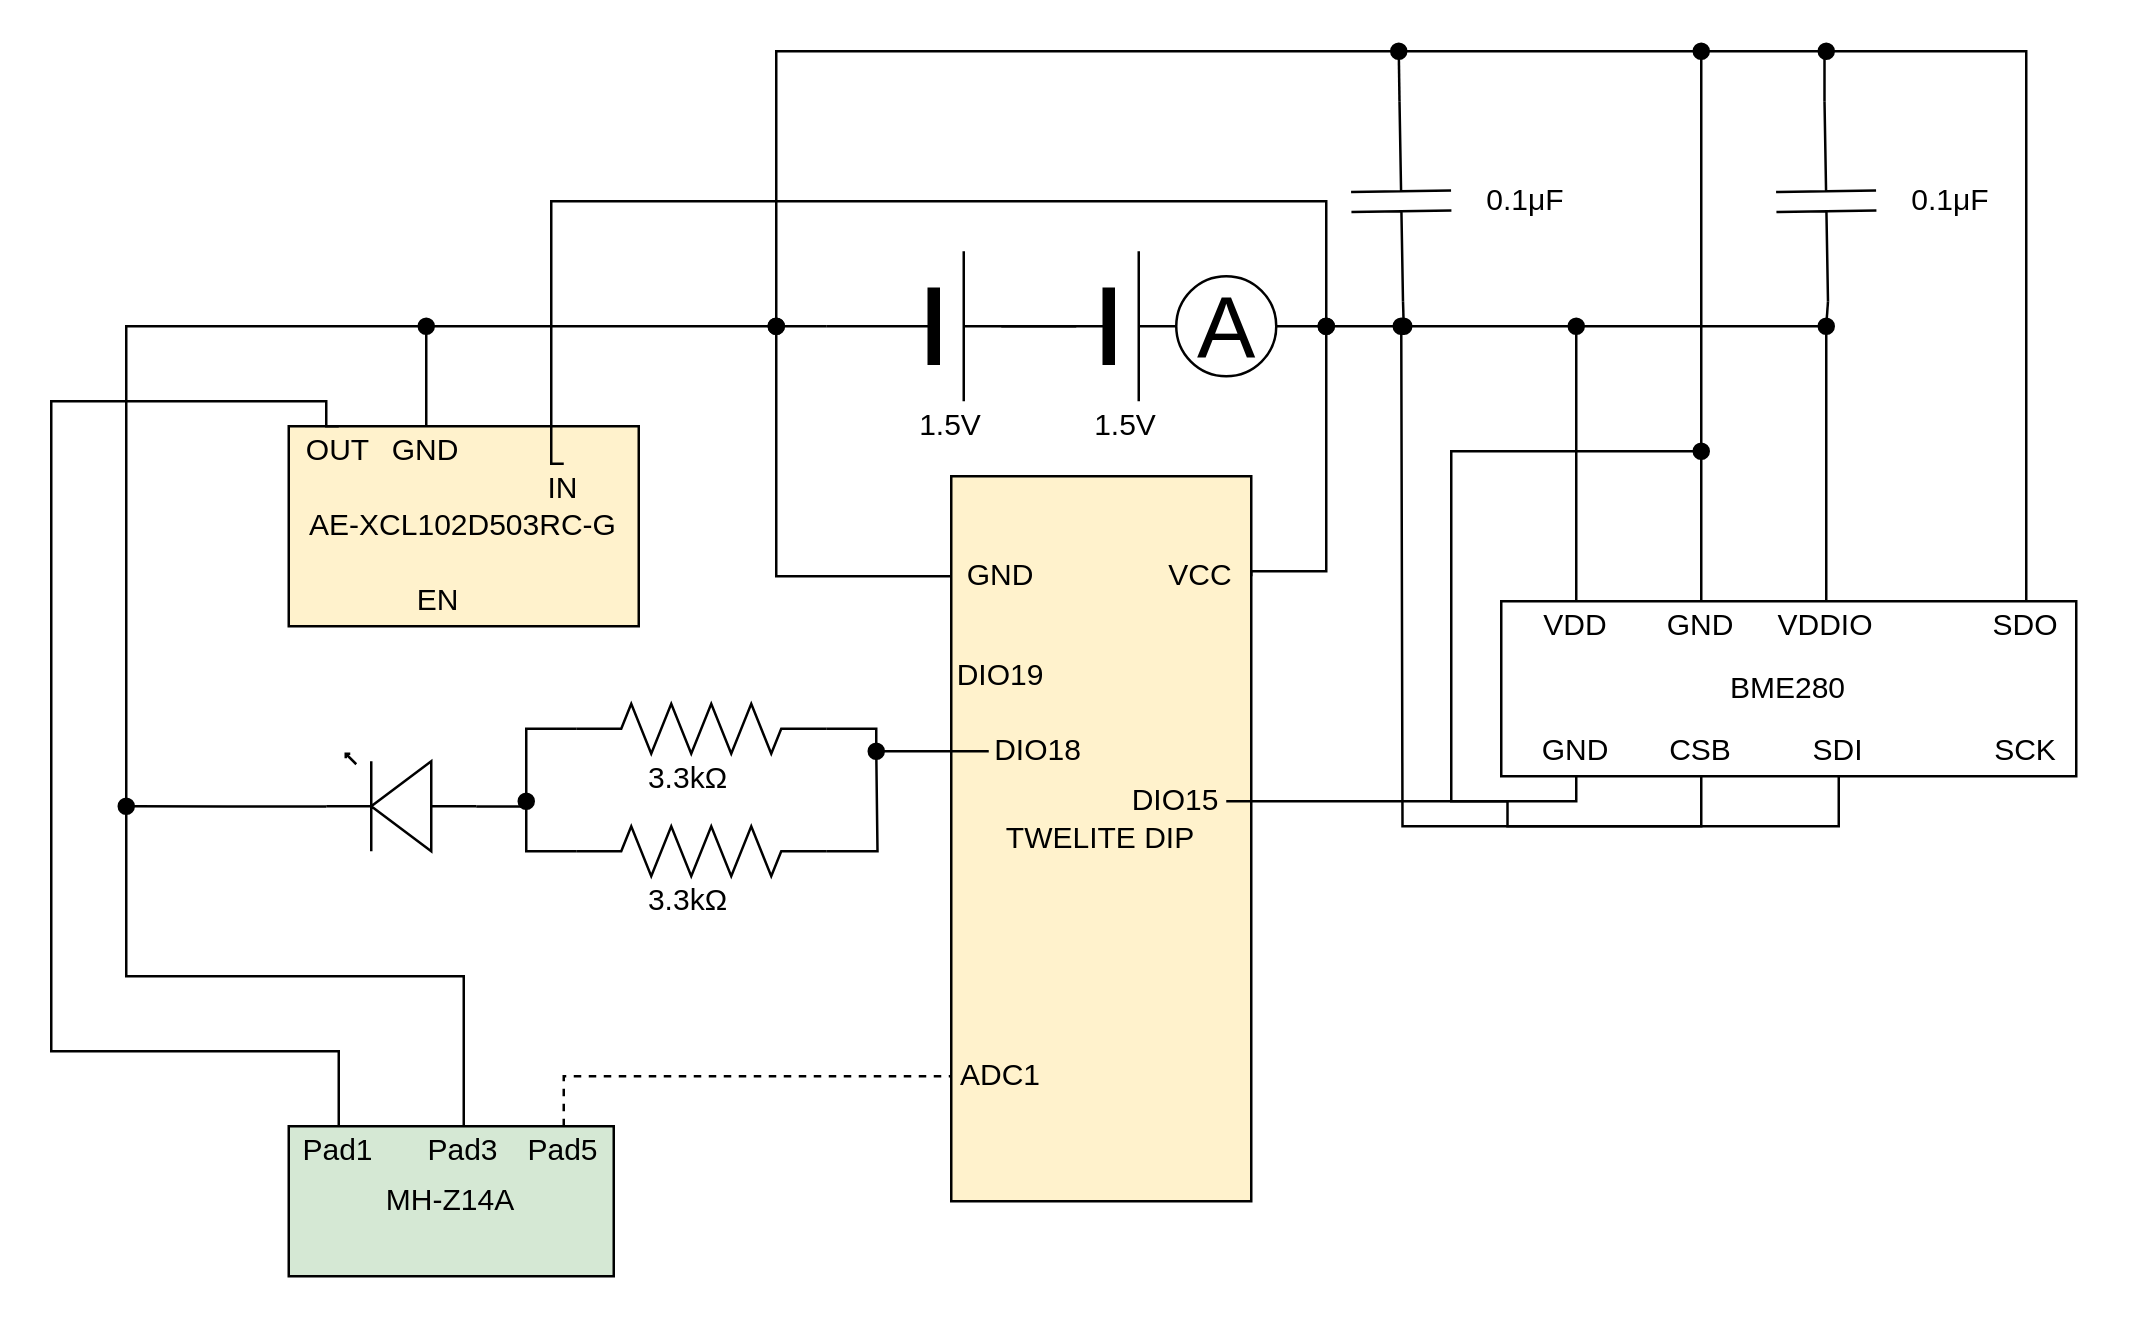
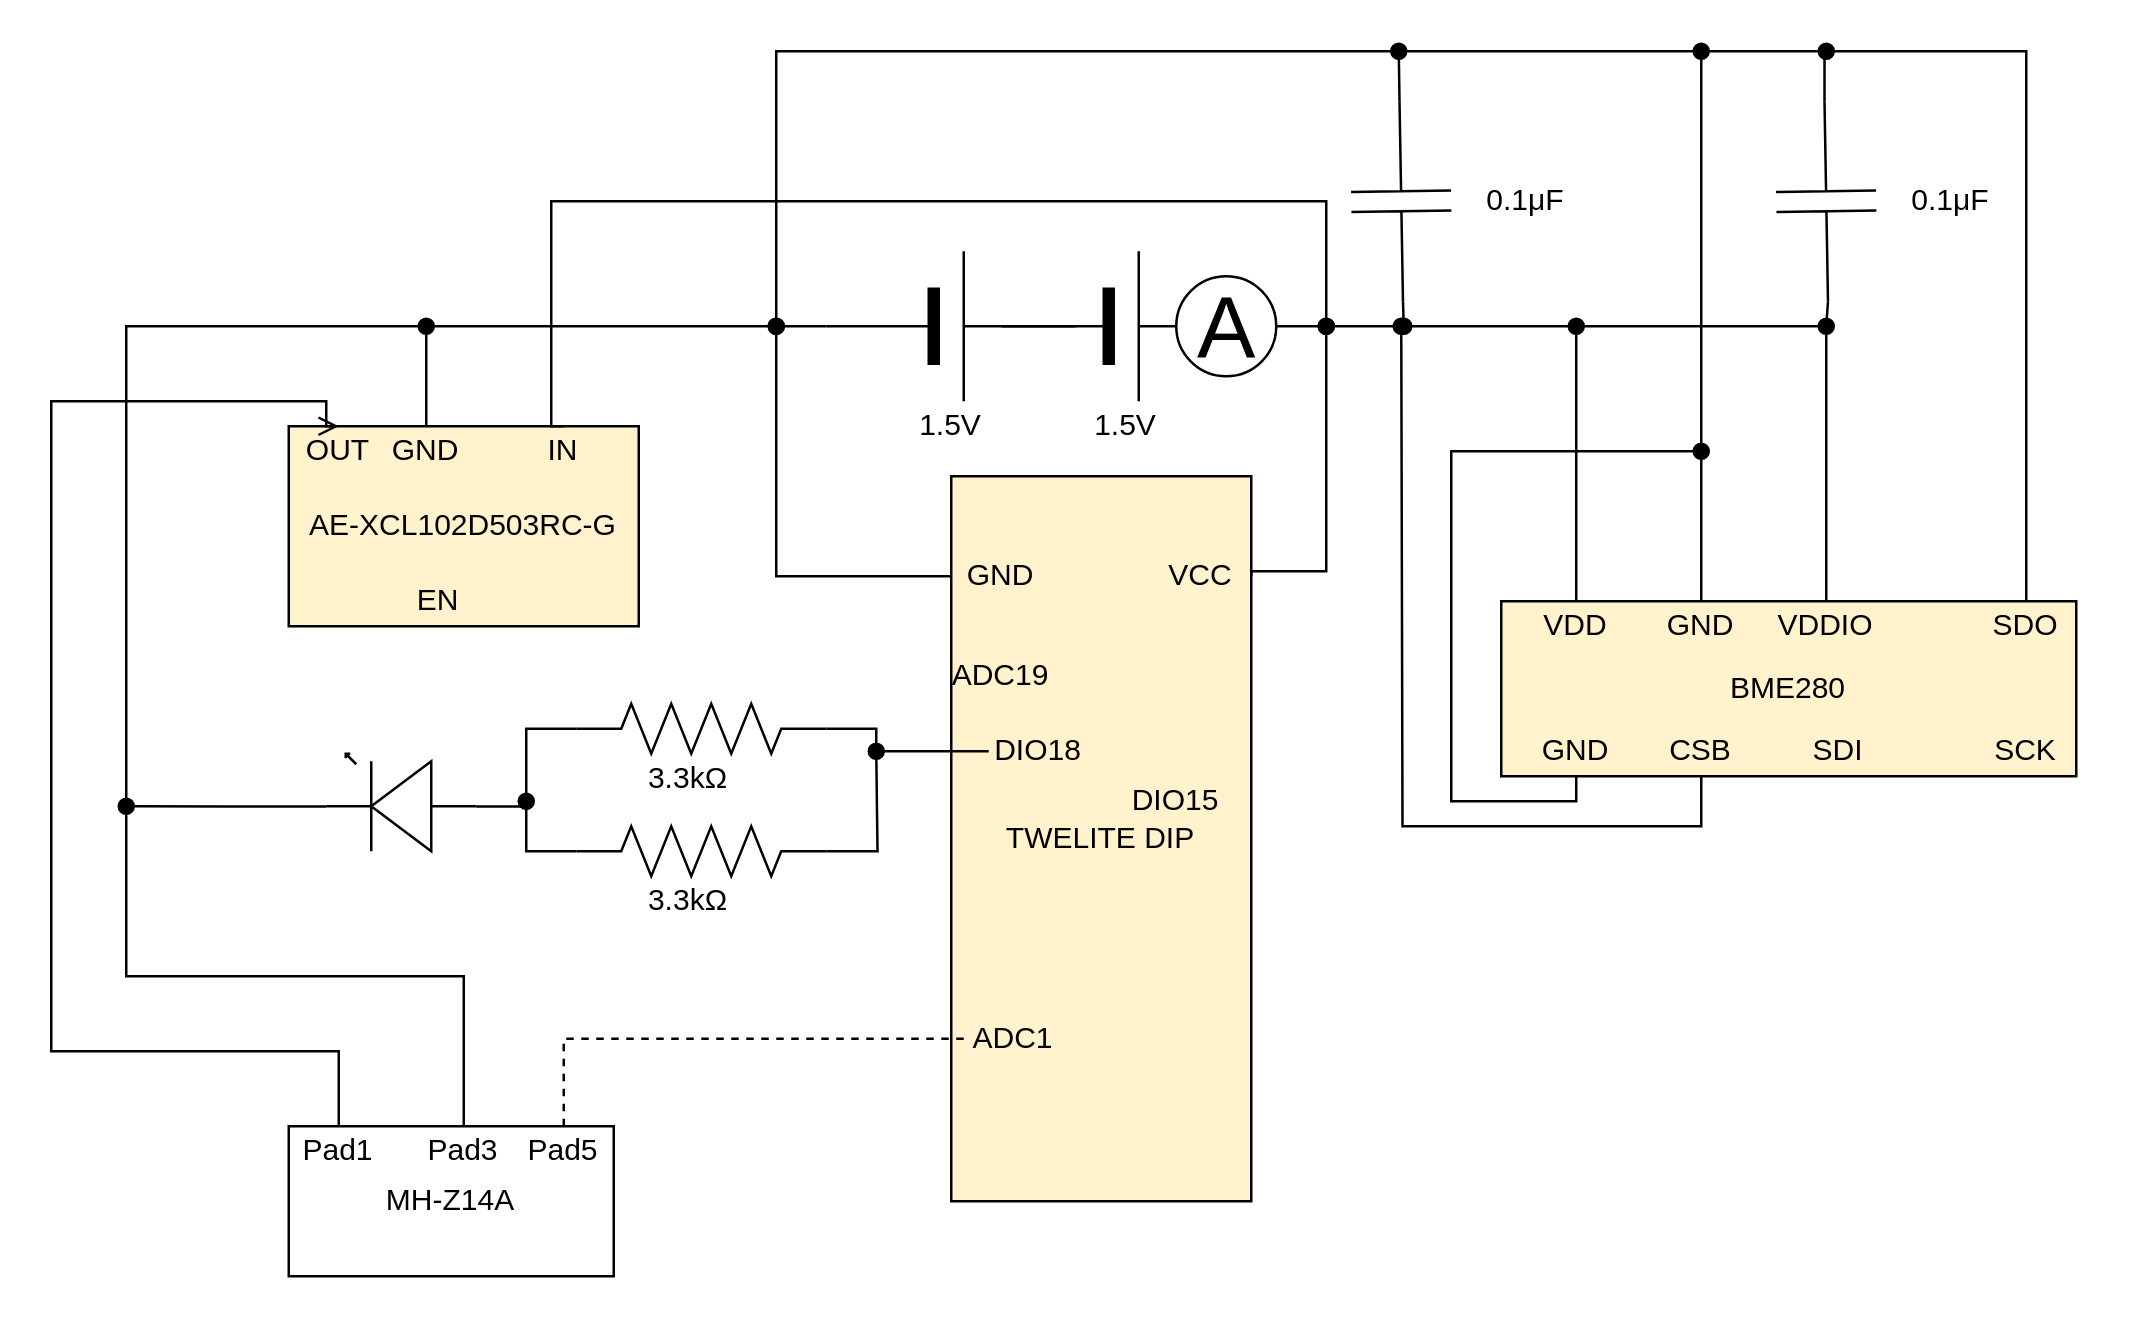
edge "OUT" -- "Pad1": arrowhead none -> open
node "IN": moved (564, 489) -> (564, 451)
node "DIO19": label "DIO19" -> "ADC19"
node "BME280": fillcolor #ffffff -> #fff2cc
edge "SDI" -- "DIO15": removed
node "ADC1": moved (1001, 1076) -> (1014, 1039)
node "MH-Z14A": fillcolor #d5e8d4 -> #ffffff
